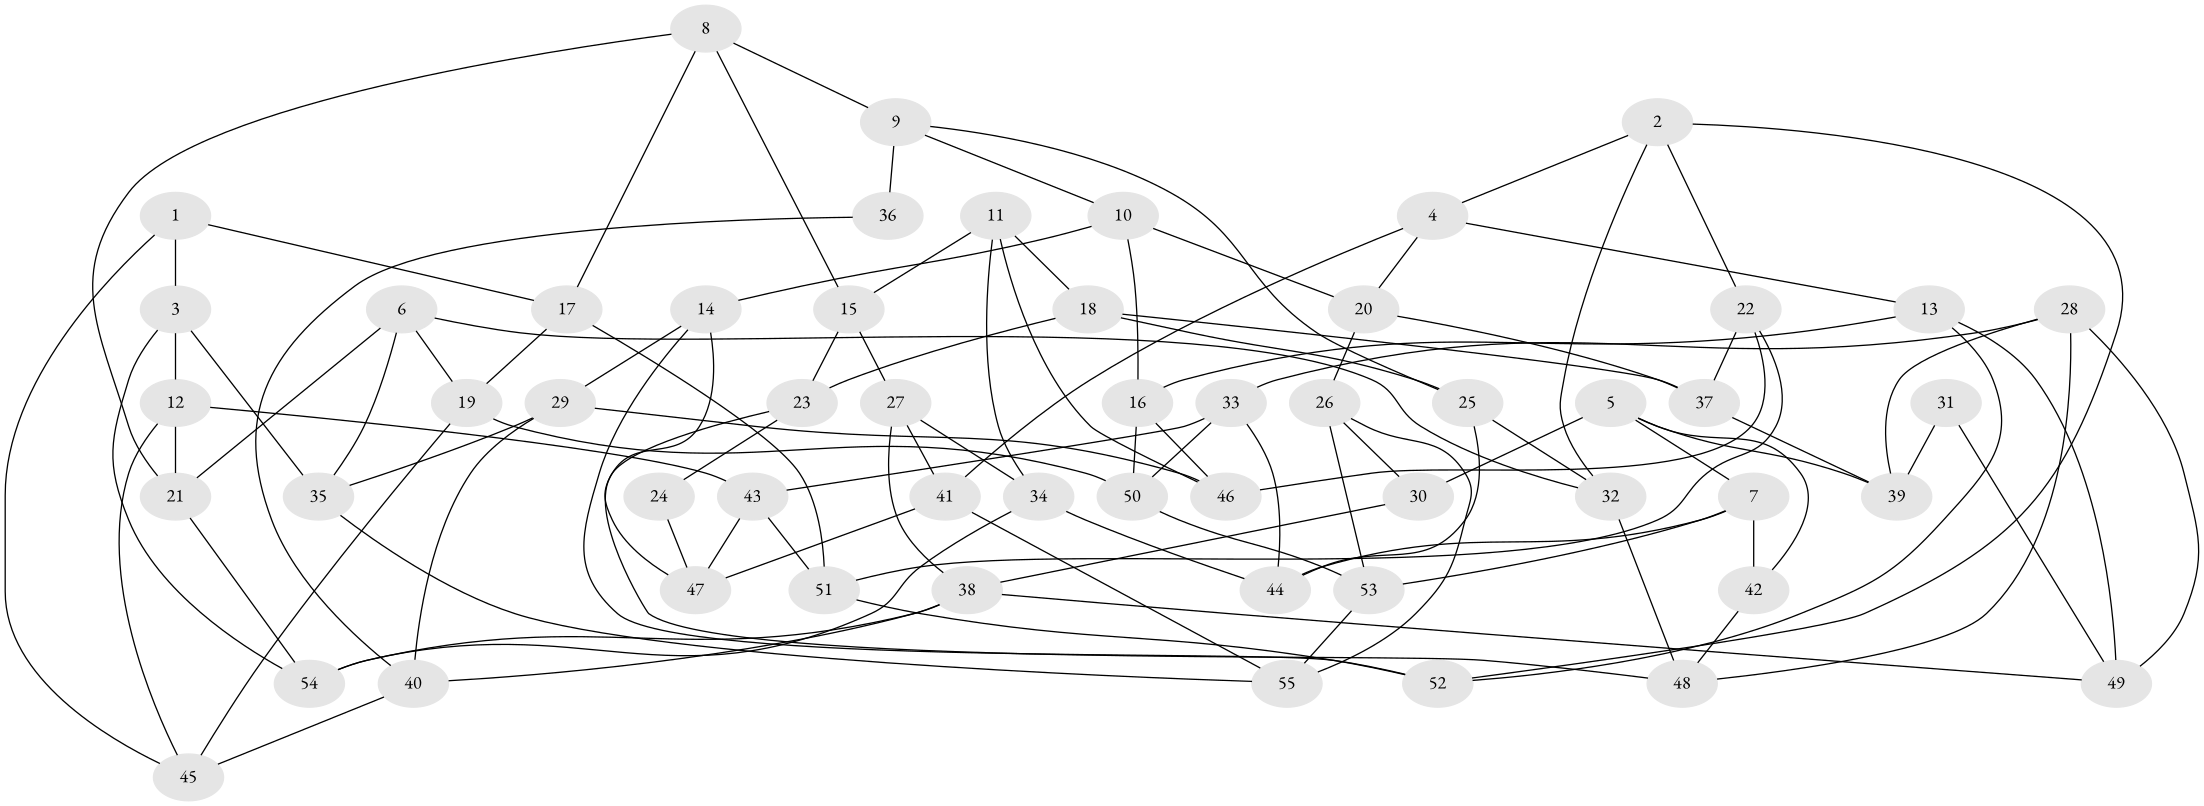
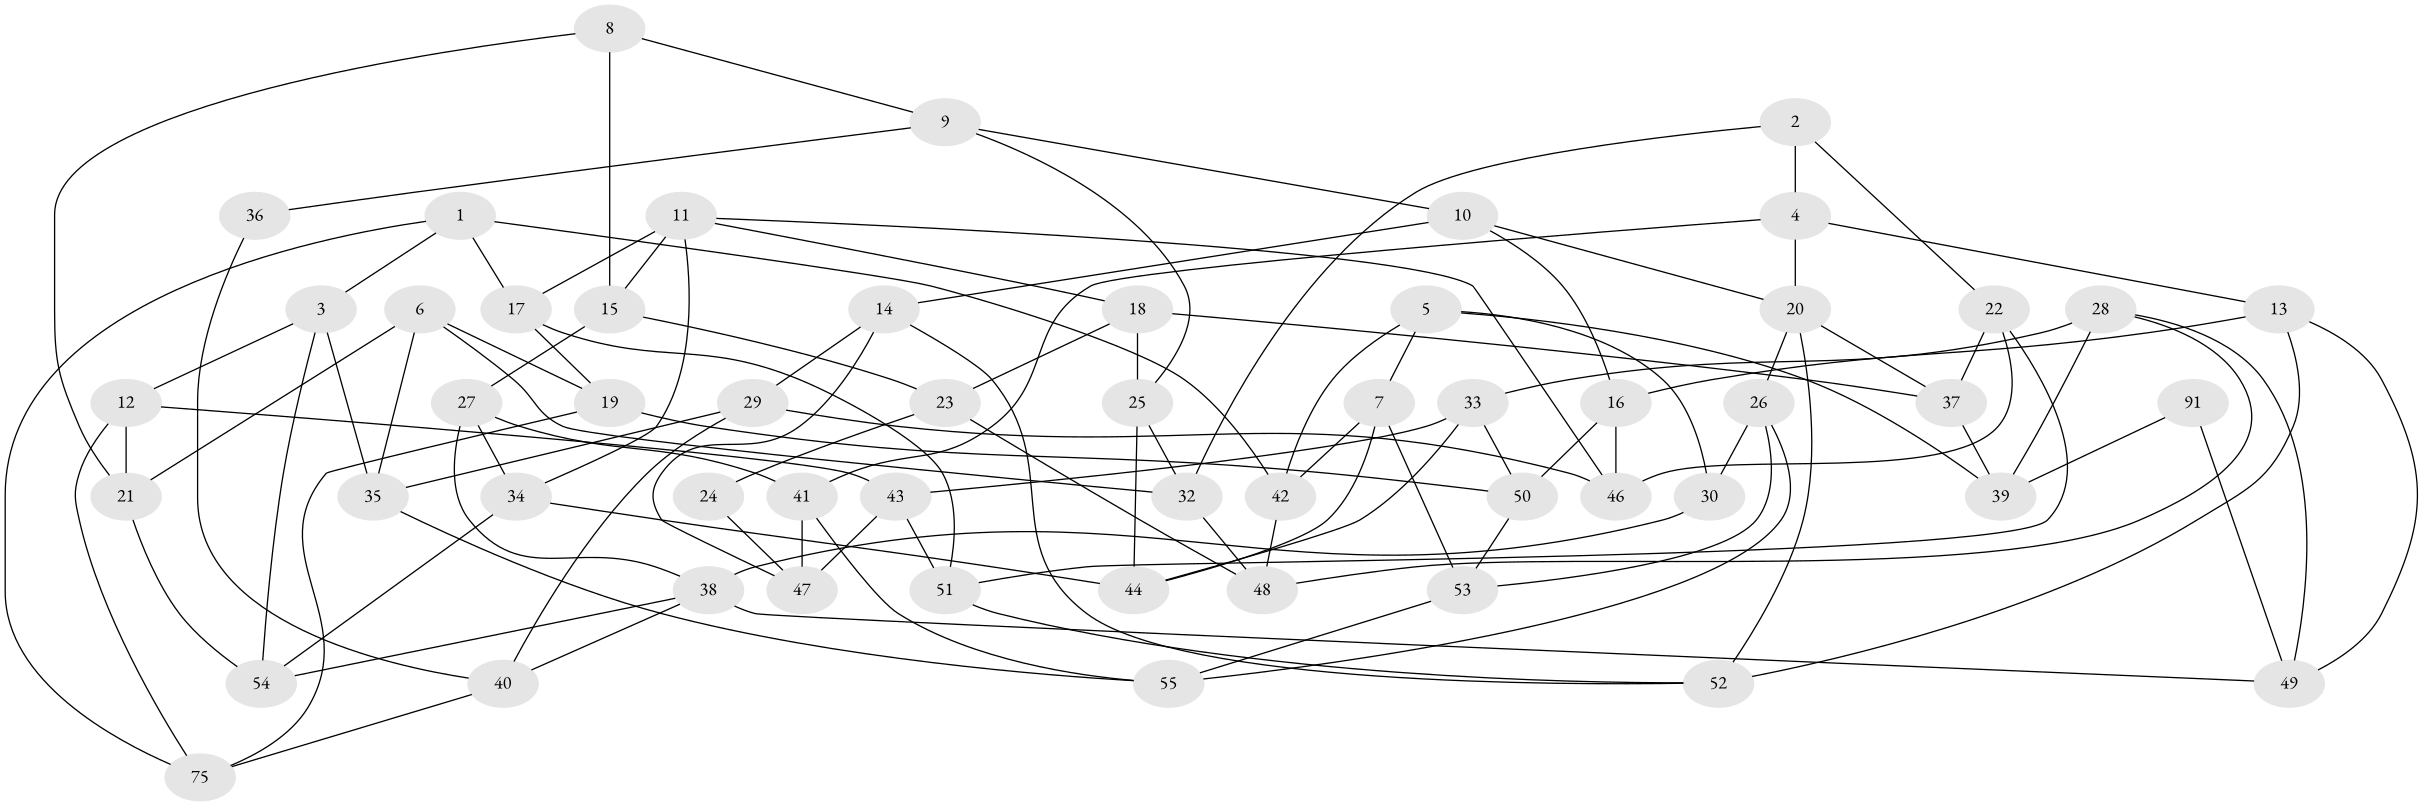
edge "8" -- "17": now "11" -- "17"
edge "1" -- "42": added
node "31": label "31" -> "91"
edge "2" -- "52": now "20" -- "52"
node "45": label "45" -> "75"
